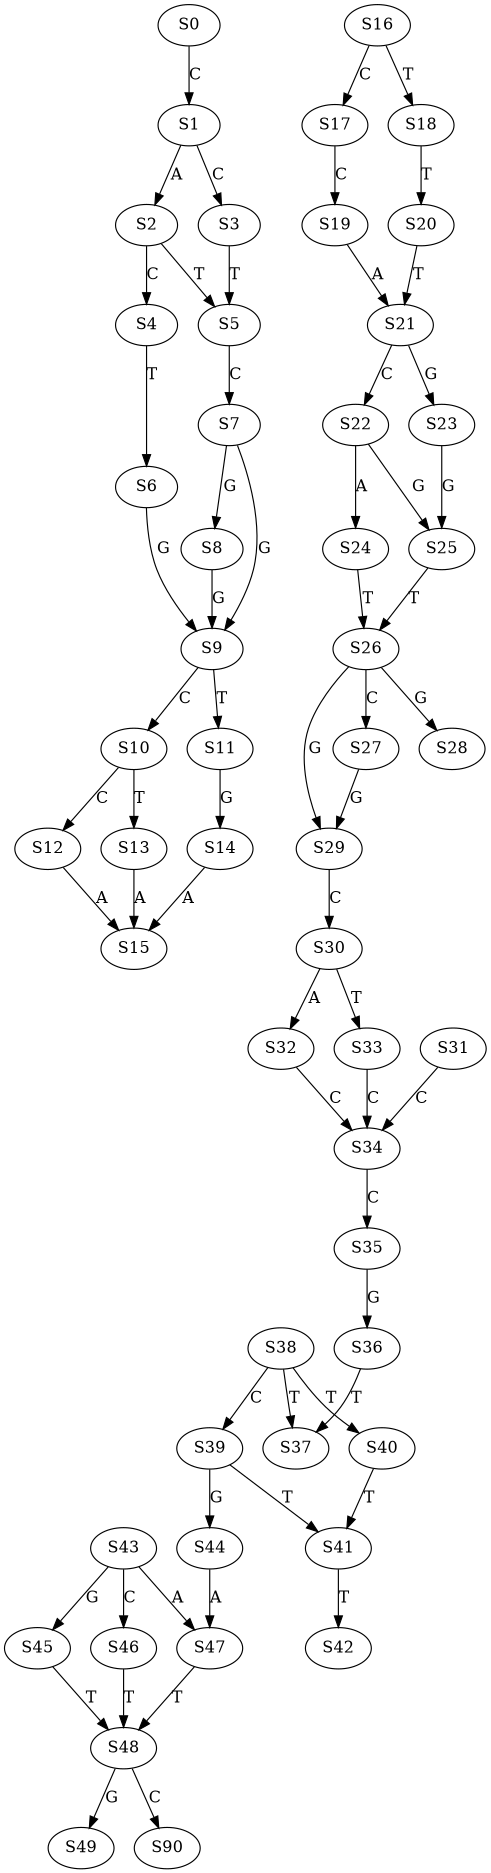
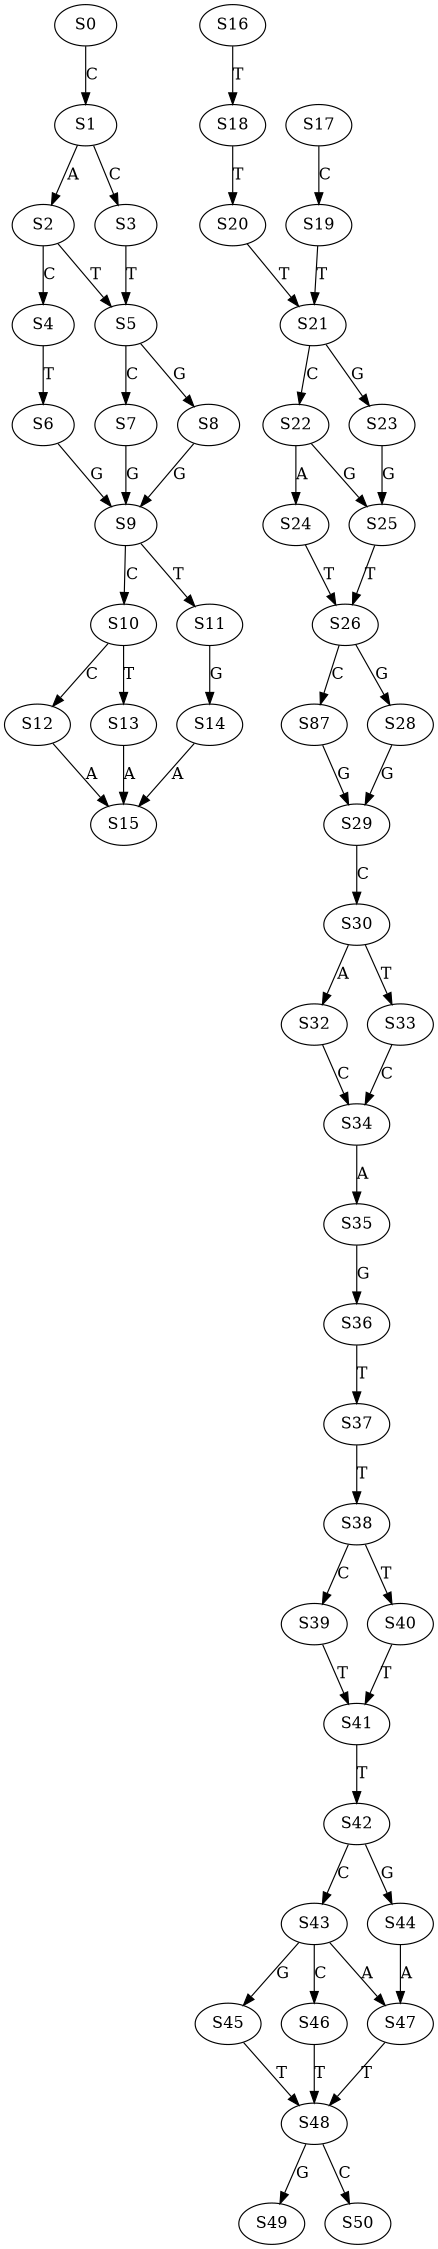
edge "S16" -> "S17": removed, label "C"
edge "S19" -> "S21": label "A" -> "T"
edge "S7" -> "S8": now "S5" -> "S8"
edge "S26" -> "S29": now "S28" -> "S29"
node "S27": label "S27" -> "S87"
node "S31": removed
edge "S34" -> "S35": label "C" -> "A"
edge "S38" -> "S37": reversed
edge "S39" -> "S44": now "S42" -> "S44"
node "S90": label "S90" -> "S50"
edge "S42" -> "S43": added, label "C"
